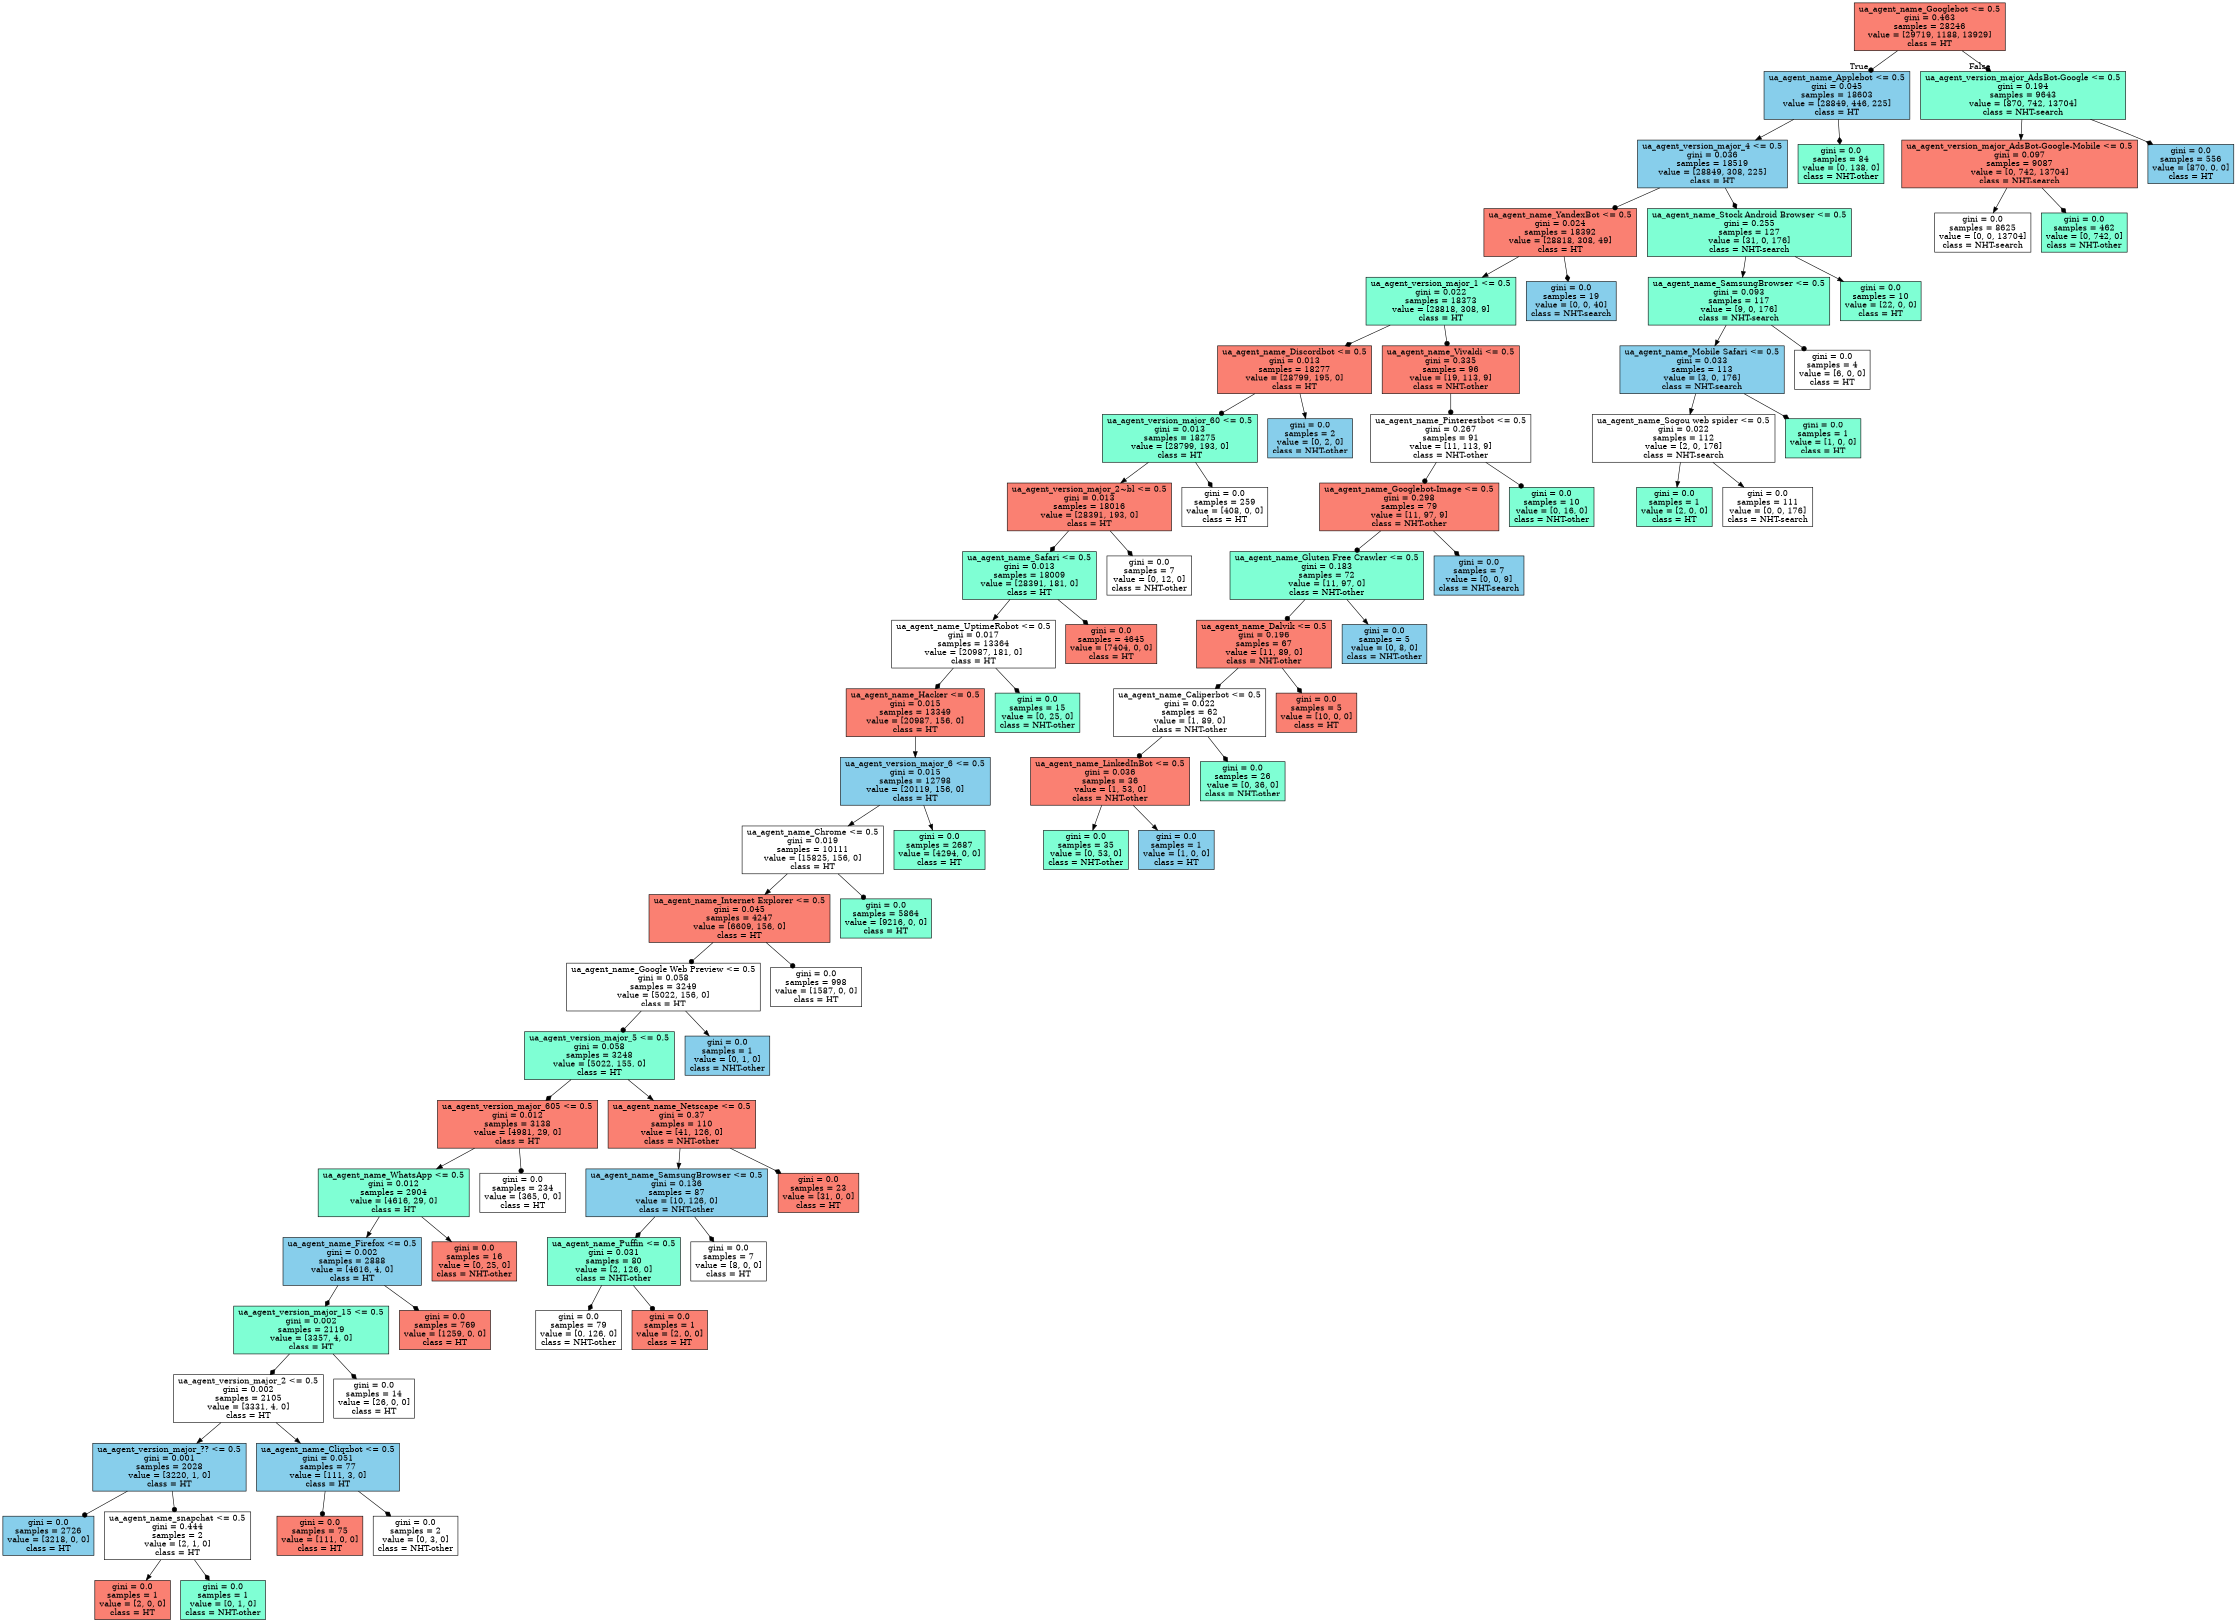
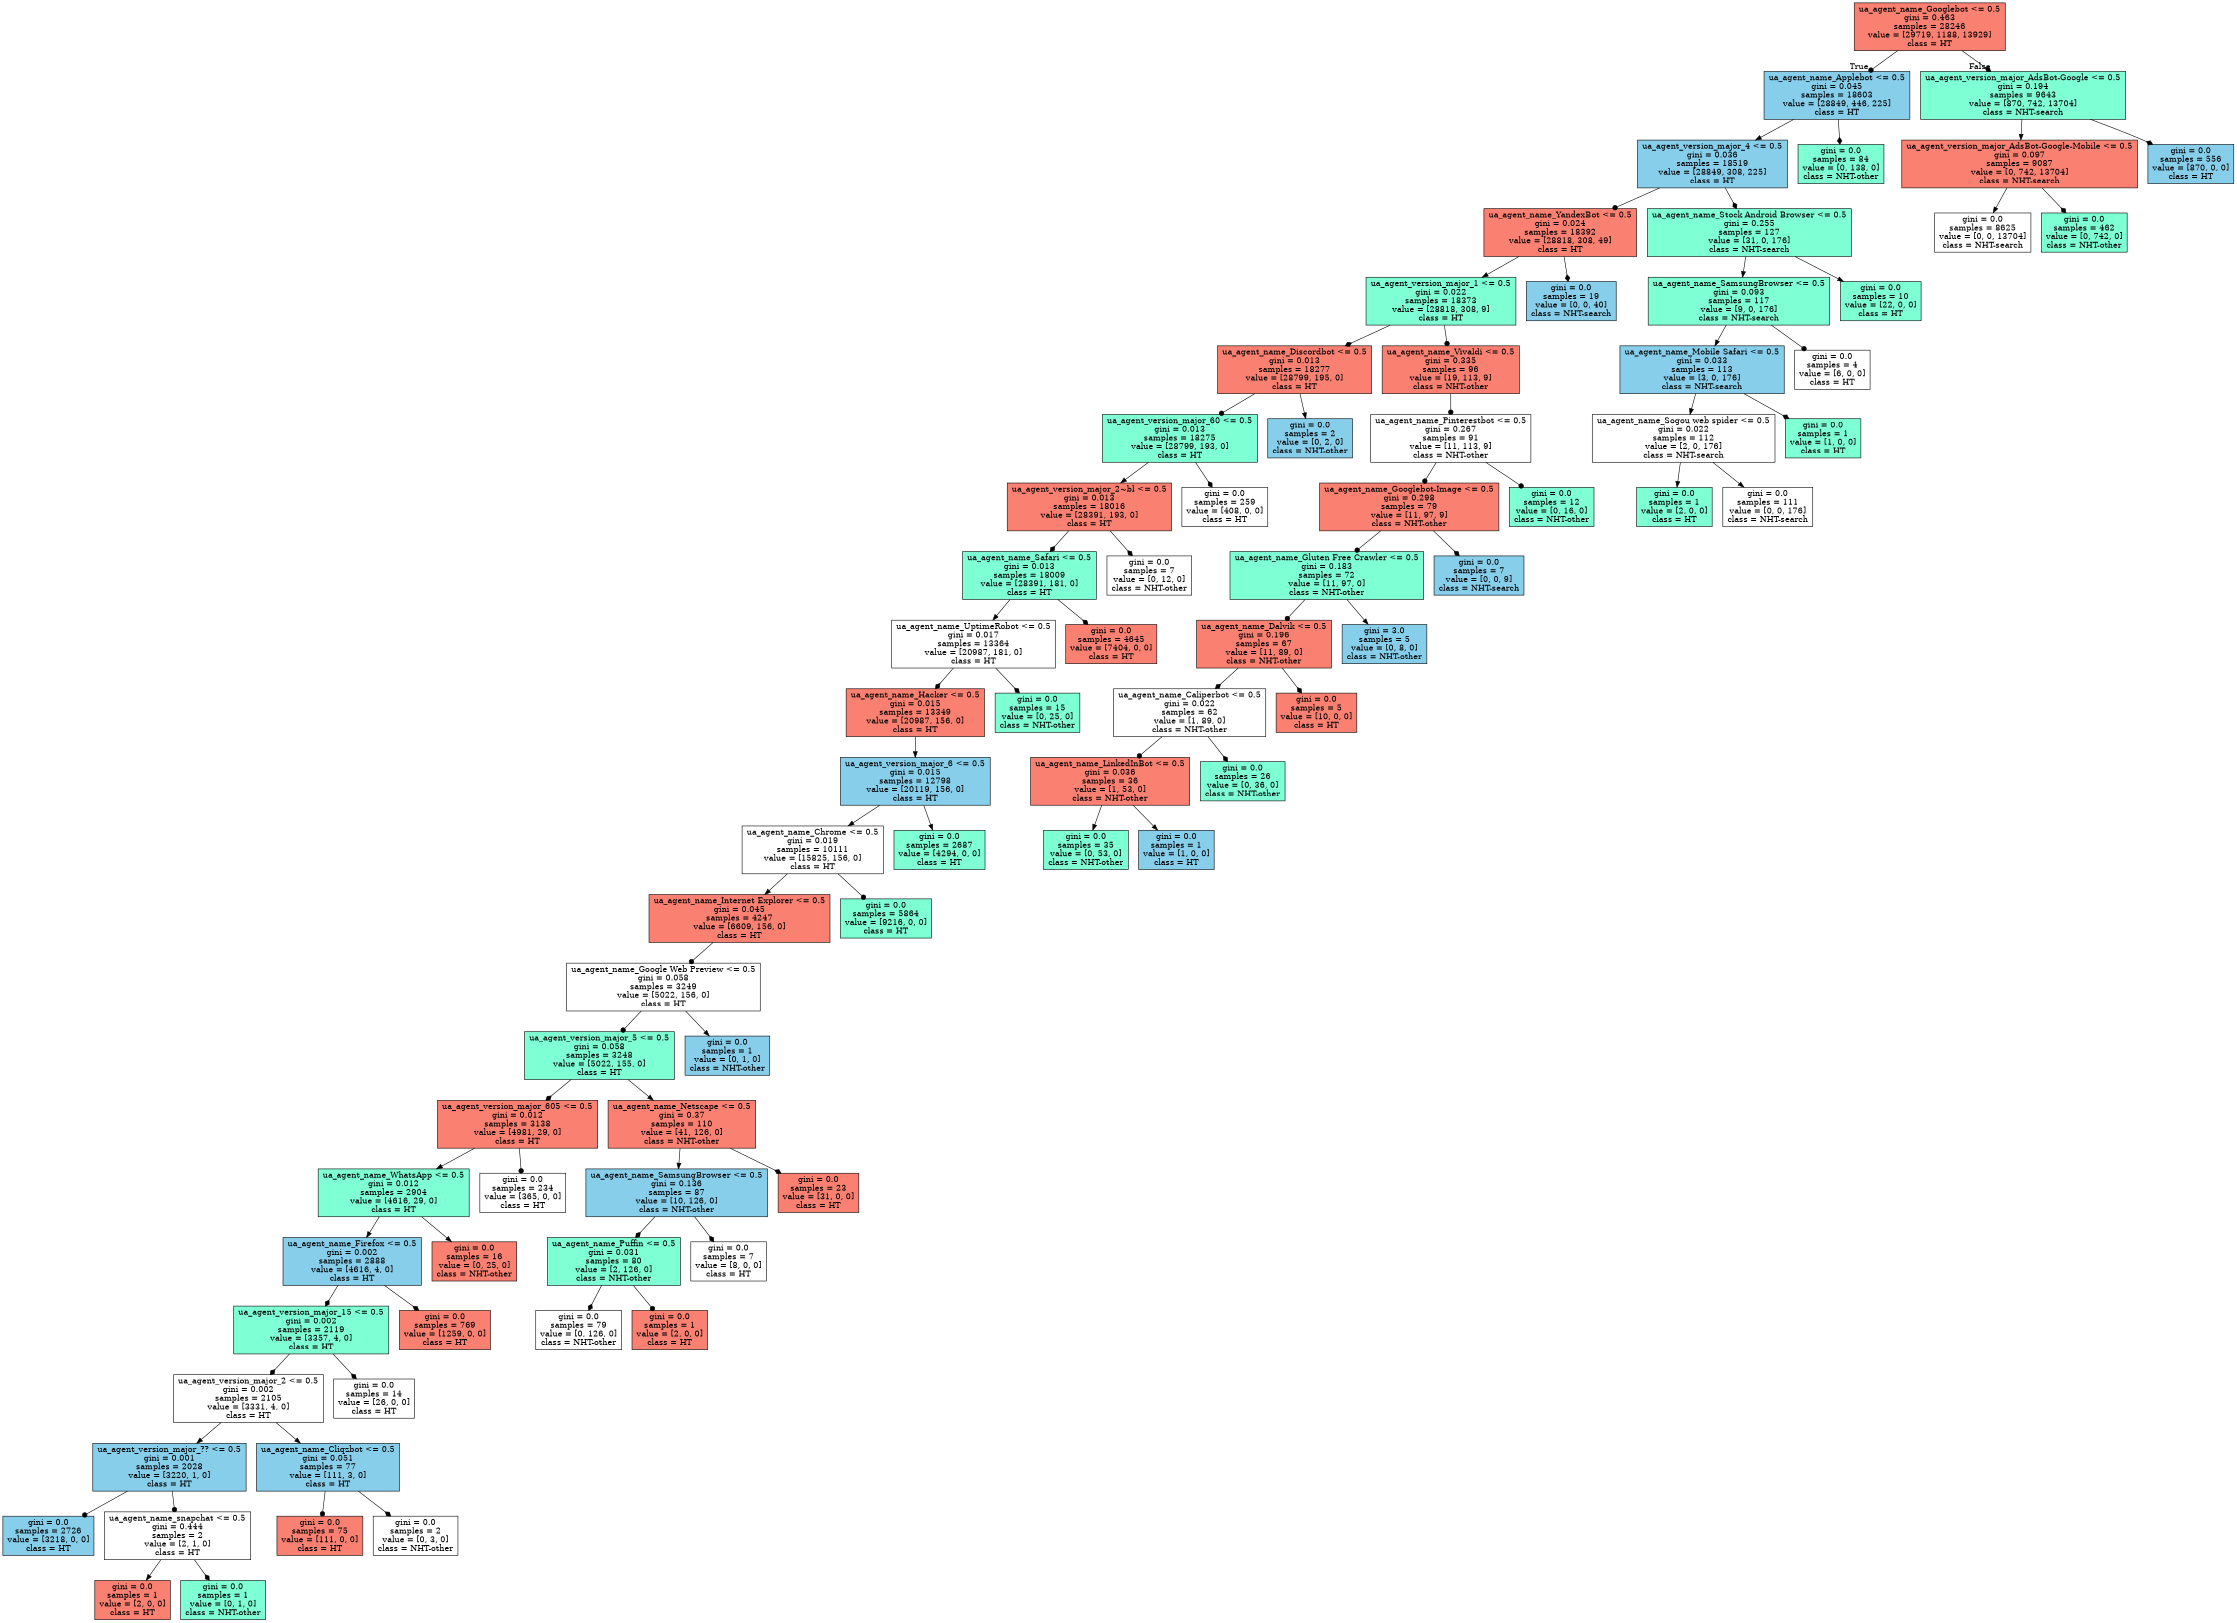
node "gini = 0.0 samples = 10 value = [0, 16, 0] class = NHT-other": label "gini = 0.0 samples = 10 value = [0, 16, 0] class = NHT-other" -> "gini = 0.0 samples = 12 value = [0, 16, 0] class = NHT-other"
node "gini = 0.0 samples = 5 value = [0, 8, 0] class = NHT-other": label "gini = 0.0 samples = 5 value = [0, 8, 0] class = NHT-other" -> "gini = 3.0 samples = 5 value = [0, 8, 0] class = NHT-other"
node "gini = 0.0 samples = 998 value = [1587, 0, 0] class = HT": removed
